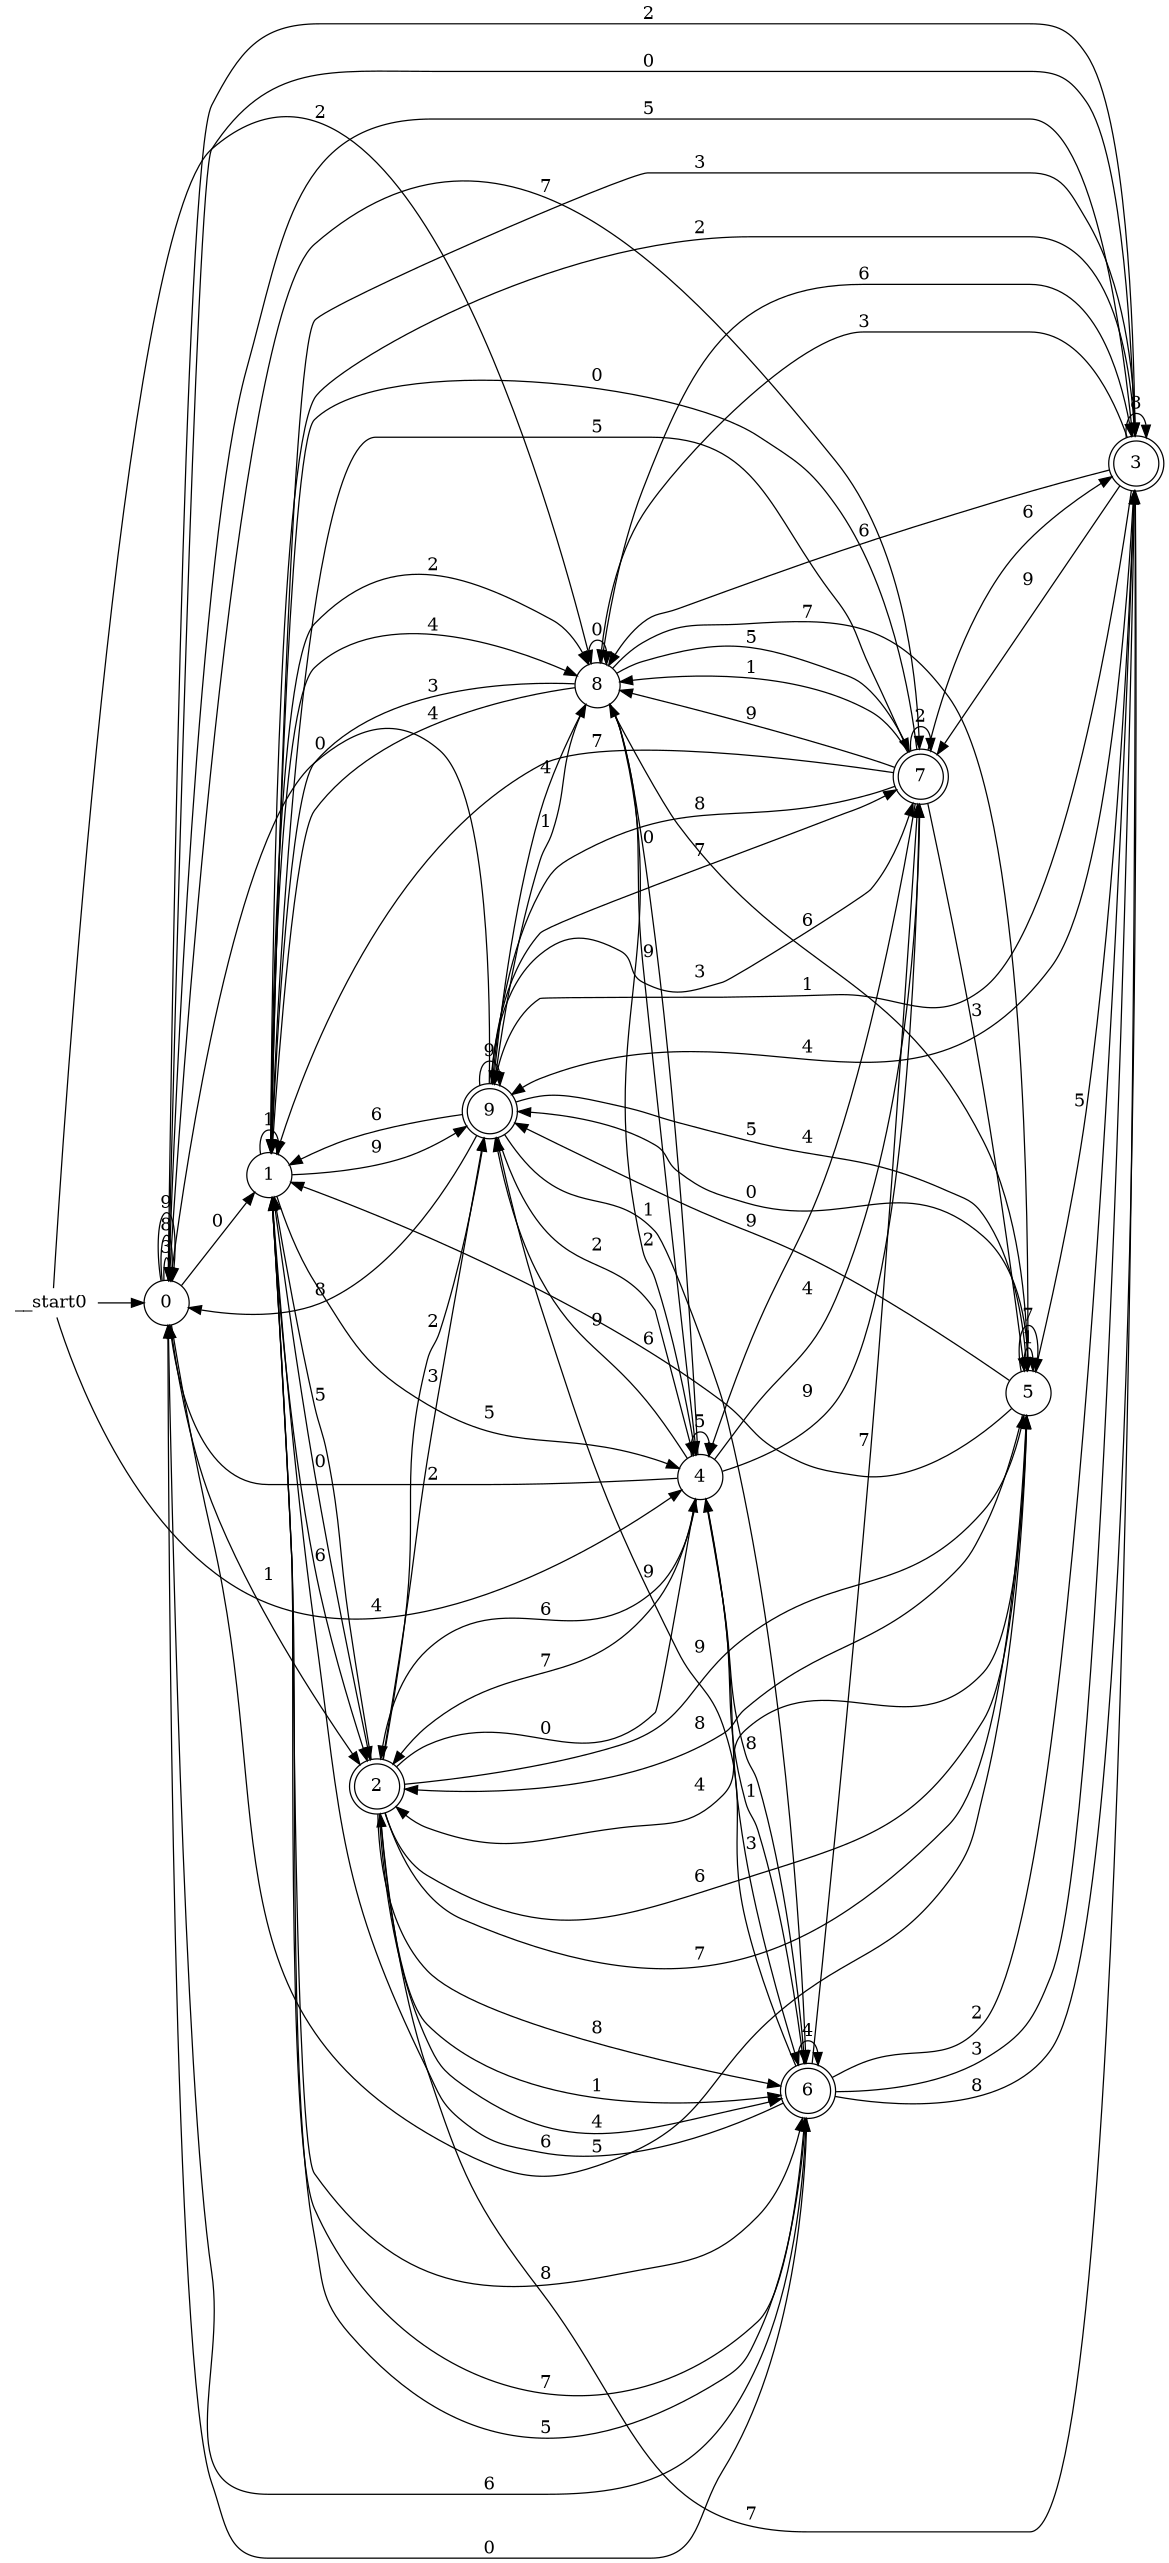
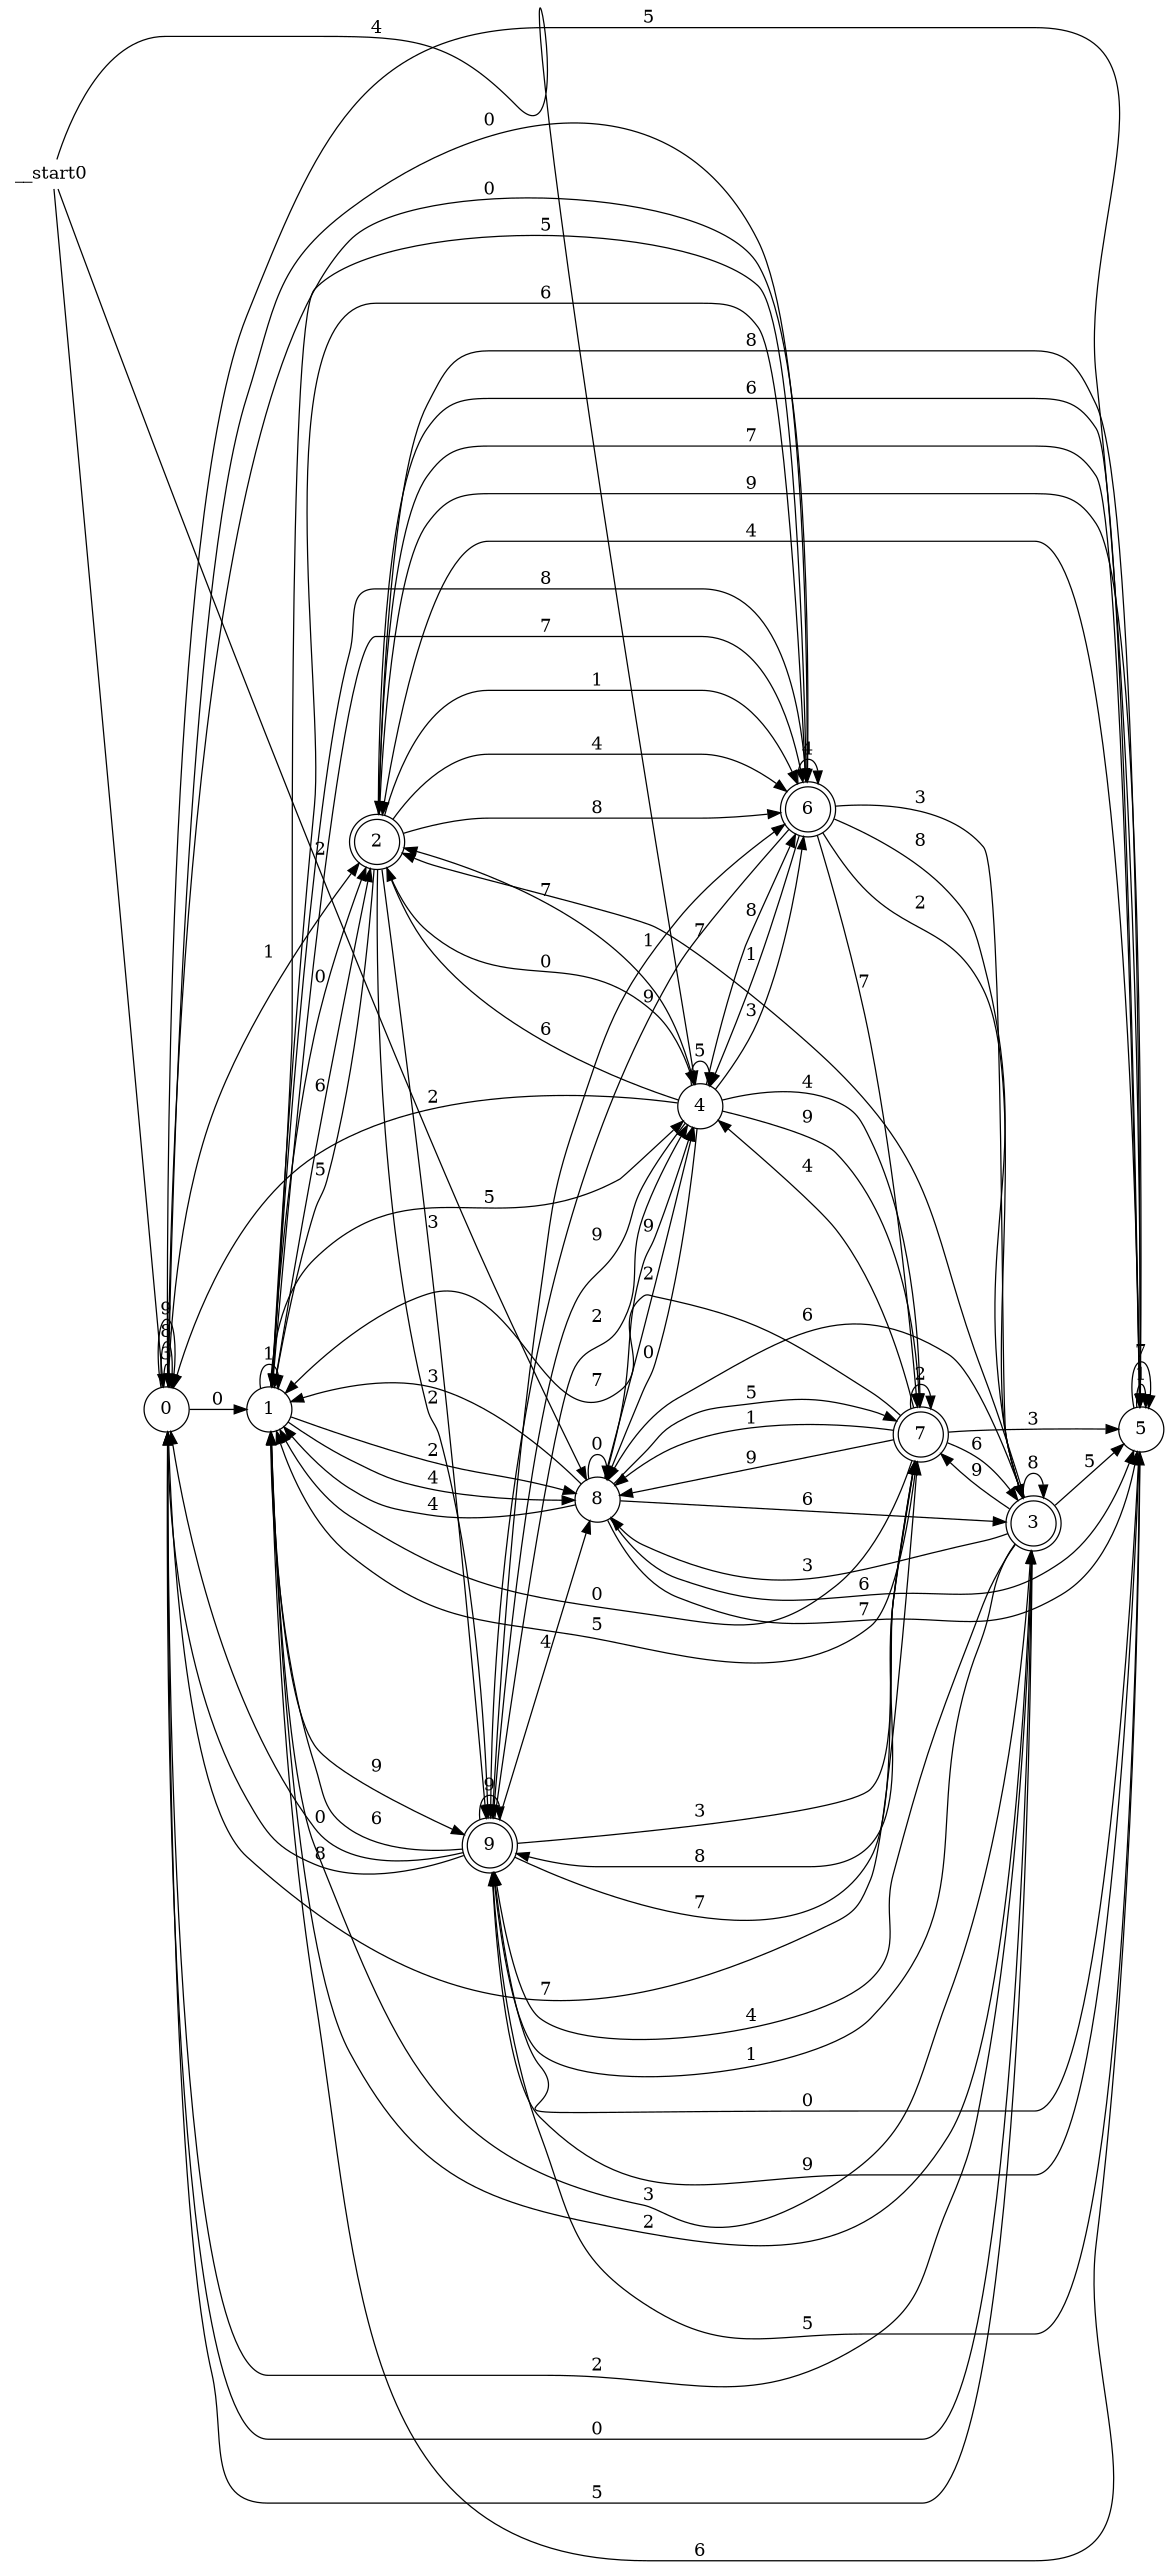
edge "8" -> "9": removed, label "1"
edge "5" -> "3": reversed
edge "0" -> "6": label "6" -> "0"
